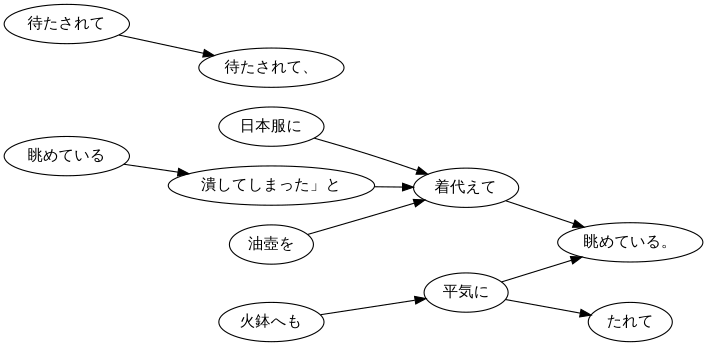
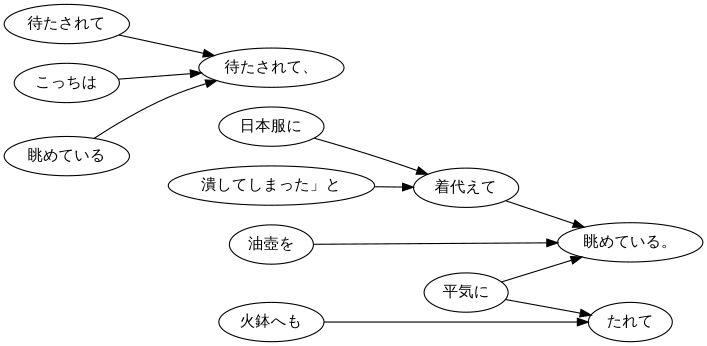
node "こっちは": added
edge "眺めている" -> "潰してしまった」と": now "眺めている" -> "待たされて、"
edge "油壺を" -> "着代えて": now "油壺を" -> "眺めている。"
edge "火鉢へも" -> "平気に": now "火鉢へも" -> "たれて"
